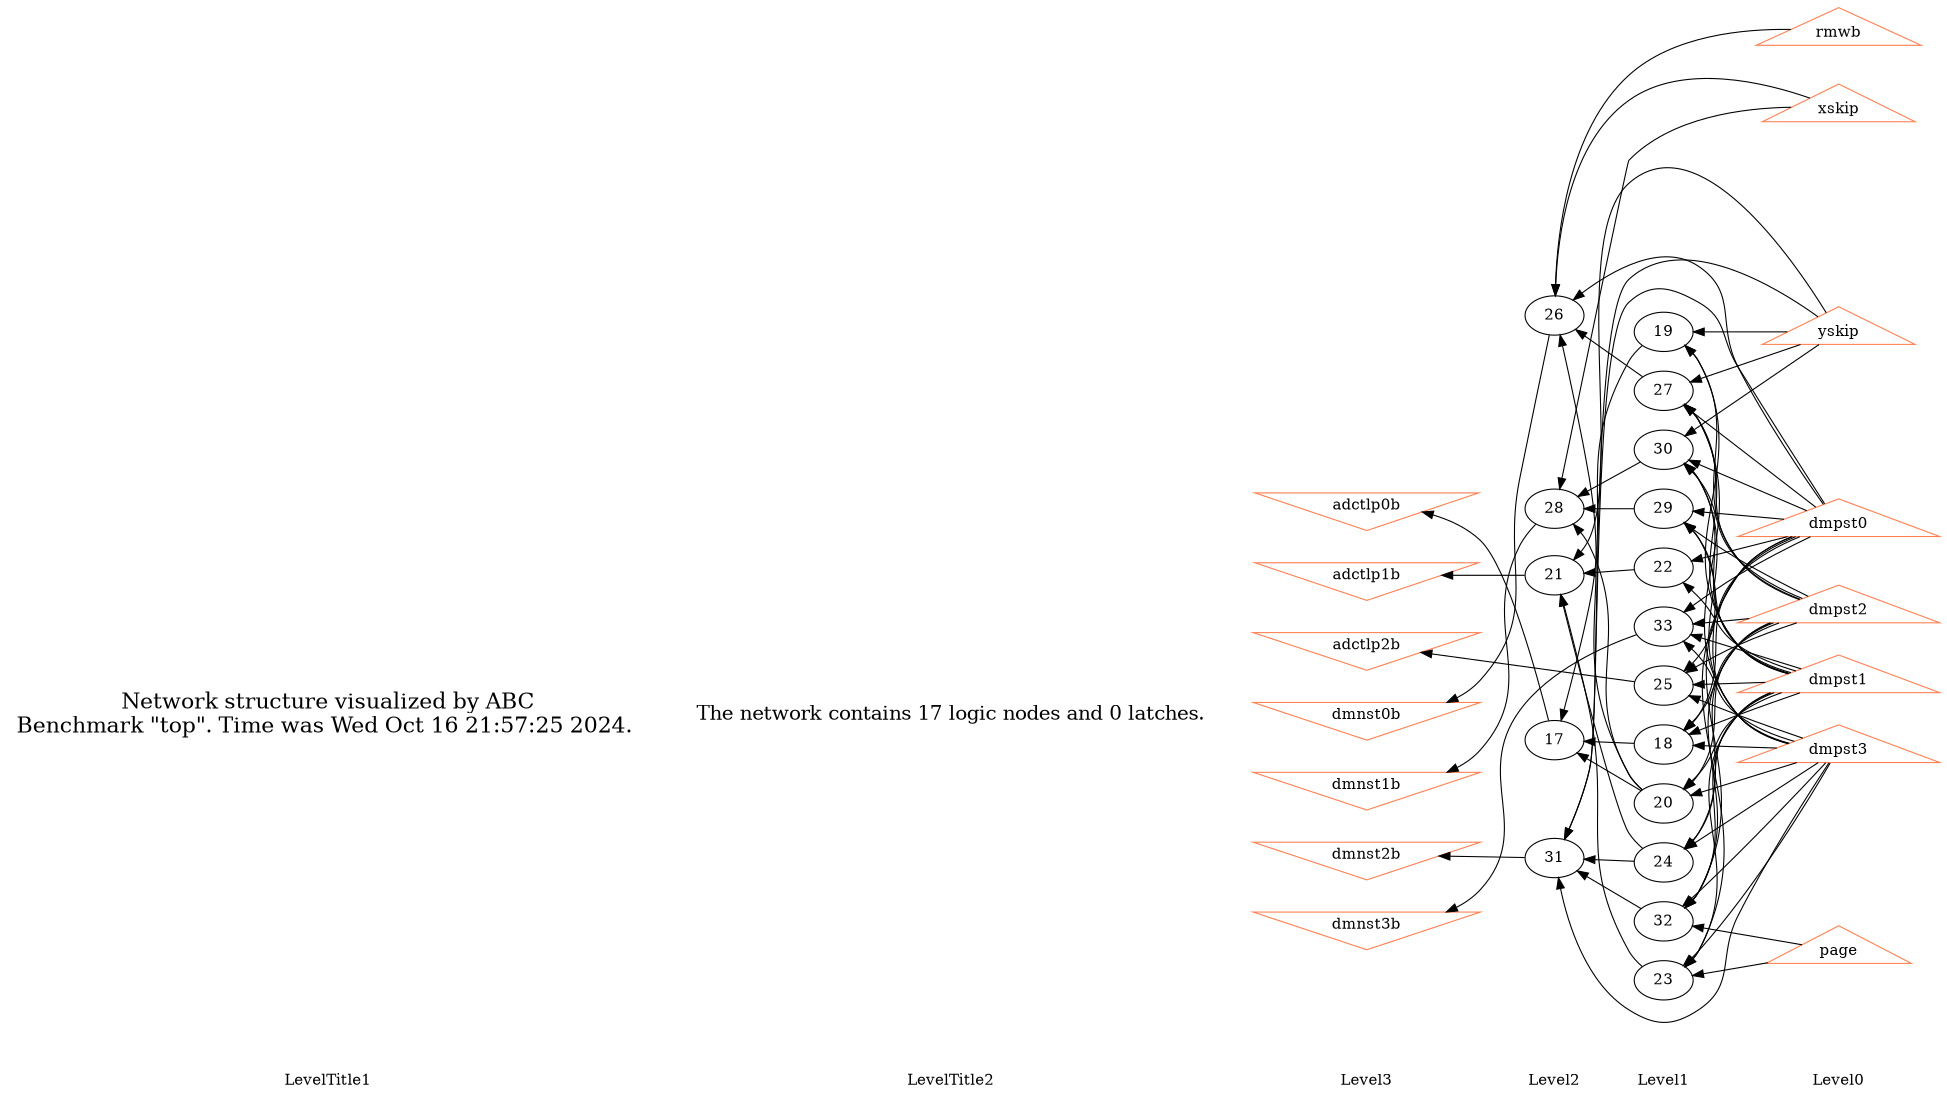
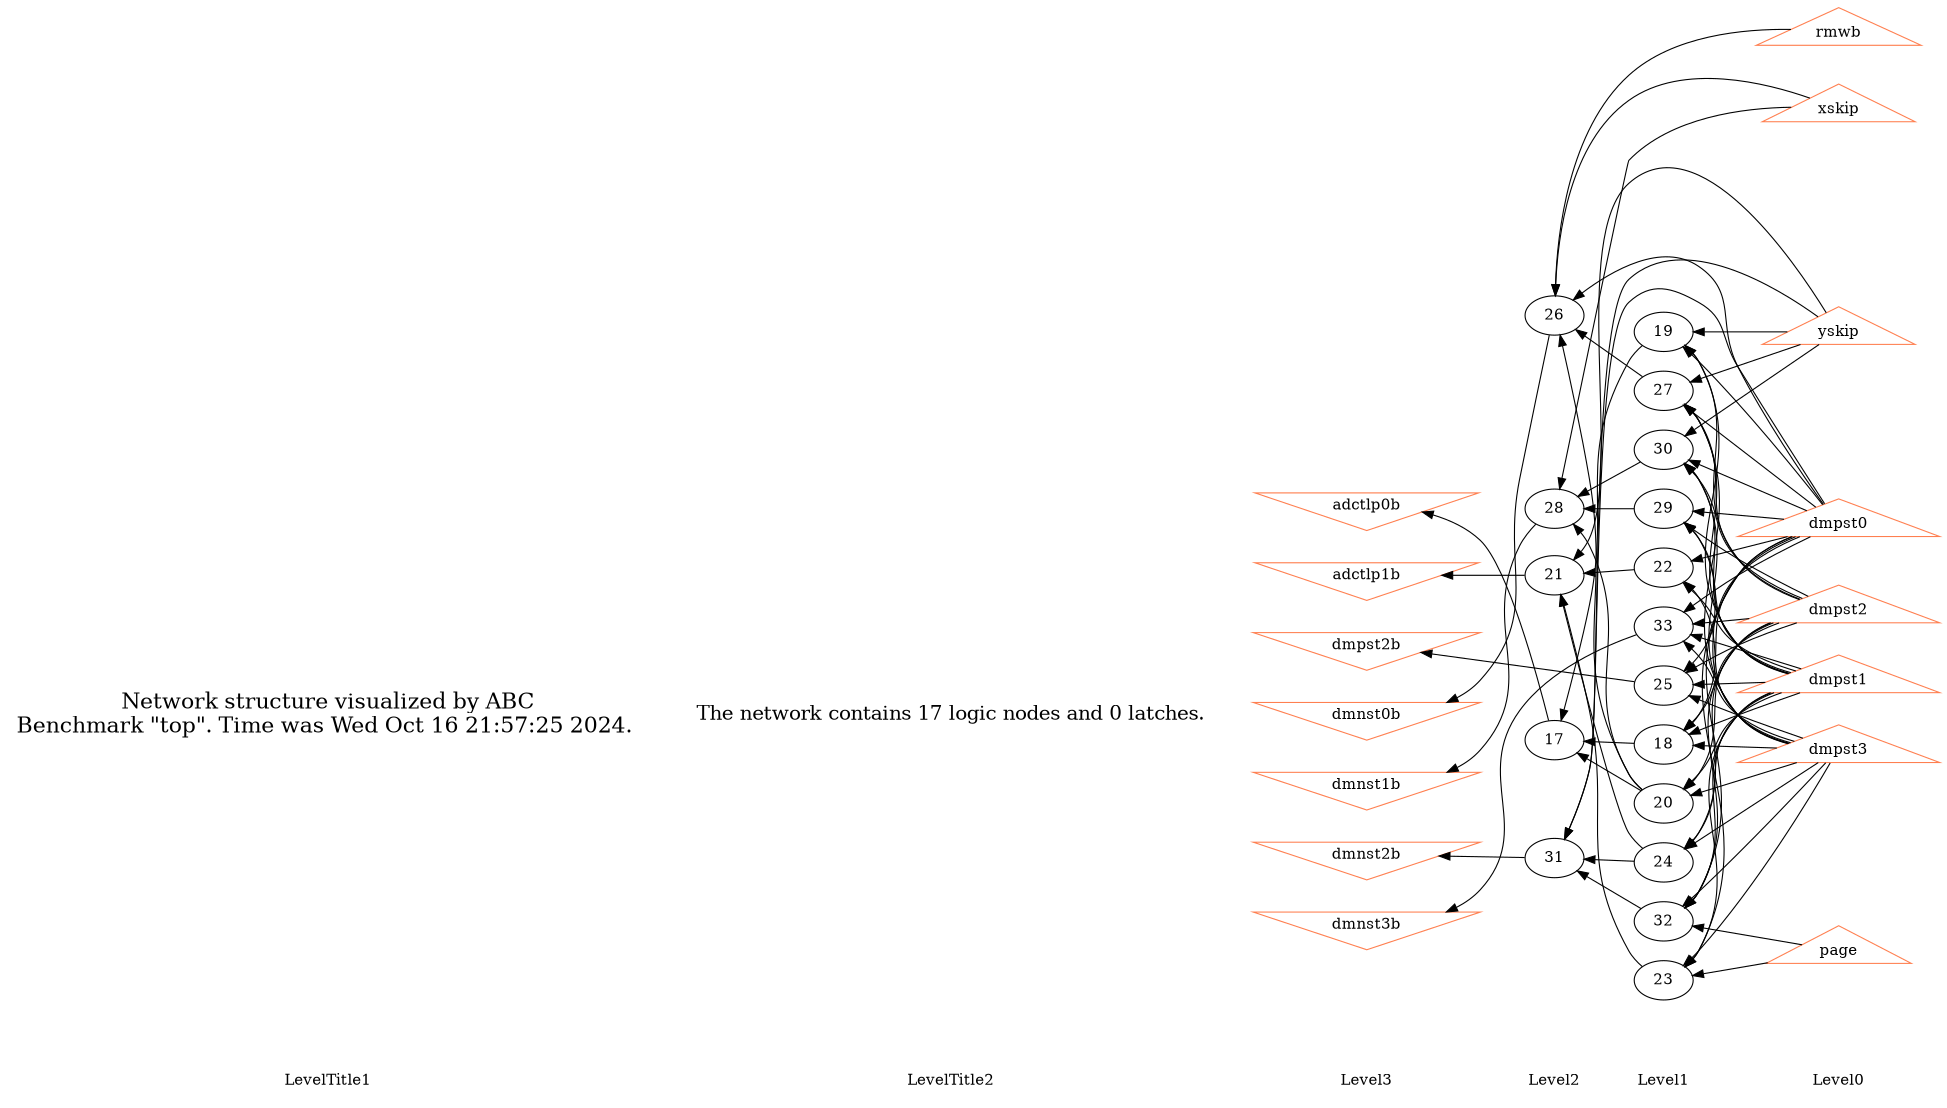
edge "dmpst0" -> "19": added
node "adctlp2b": label "adctlp2b" -> "dmpst2b"
edge "dmpst3" -> "31": now "dmpst3" -> "22"
